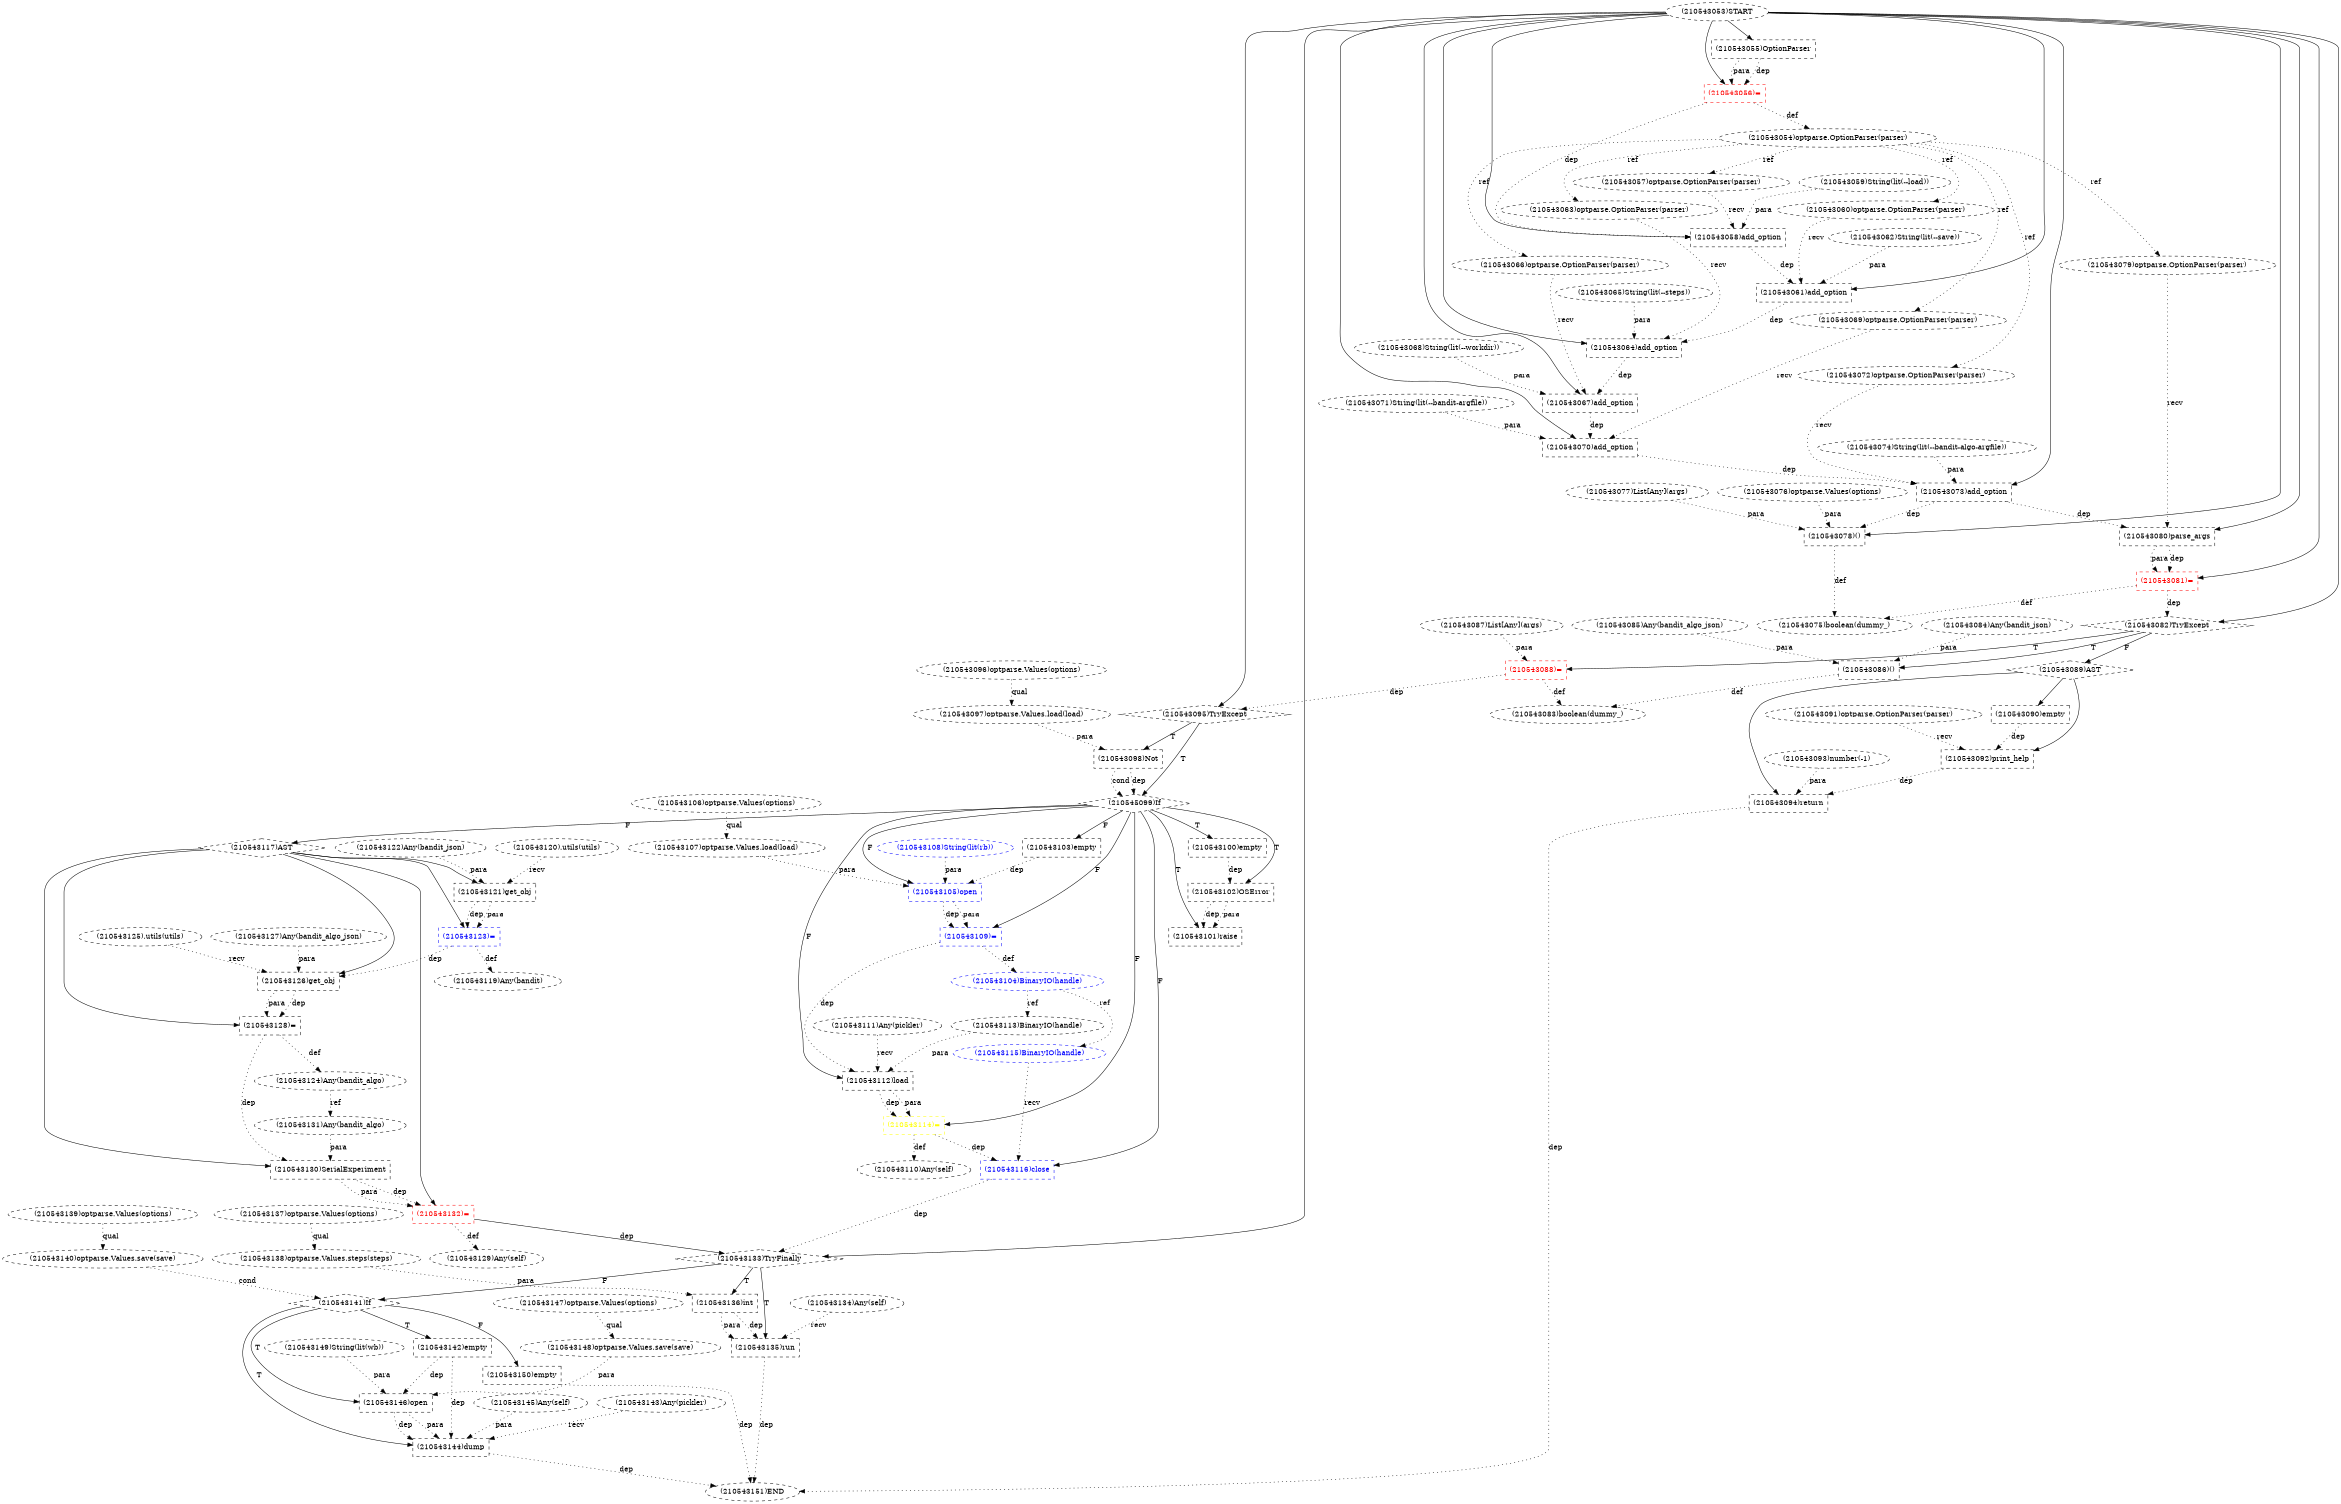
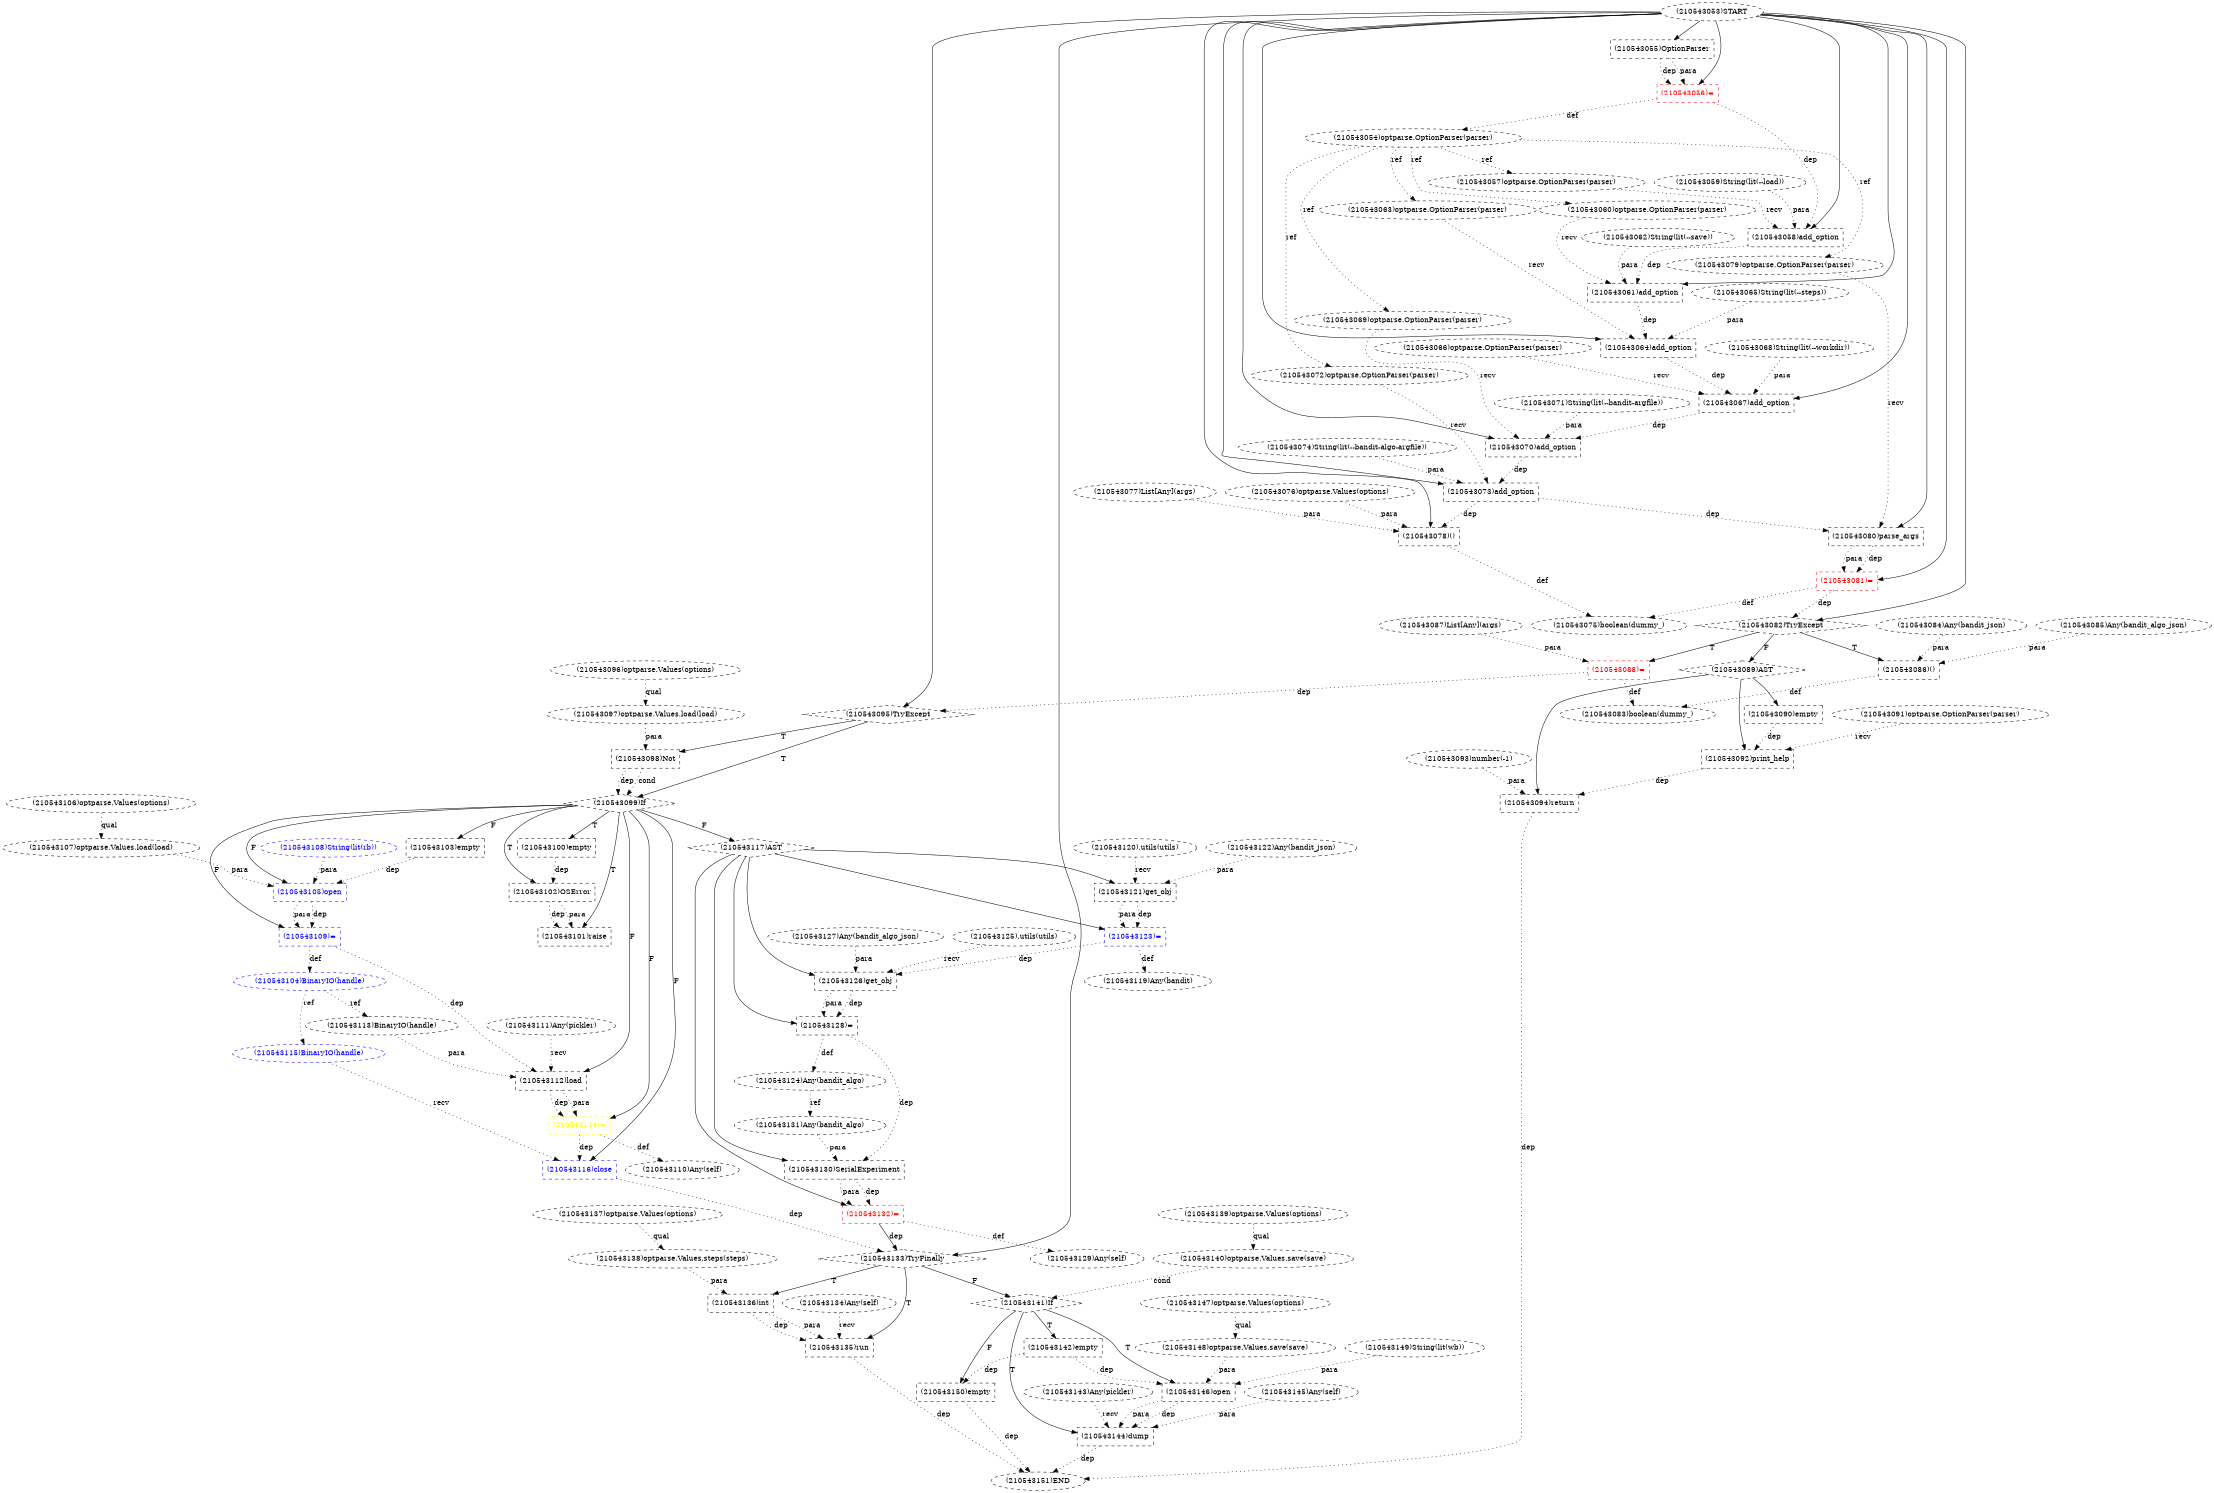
edge "(210543054)optparse.OptionParser(parser)" -> "(210543066)optparse.OptionParser(parser)": removed, label "ref"
node "(210545099)If": label "(210545099)If" -> "(210543099)If"
edge "(210543142)empty" -> "(210543144)dump": now "(210543142)empty" -> "(210543150)empty"
